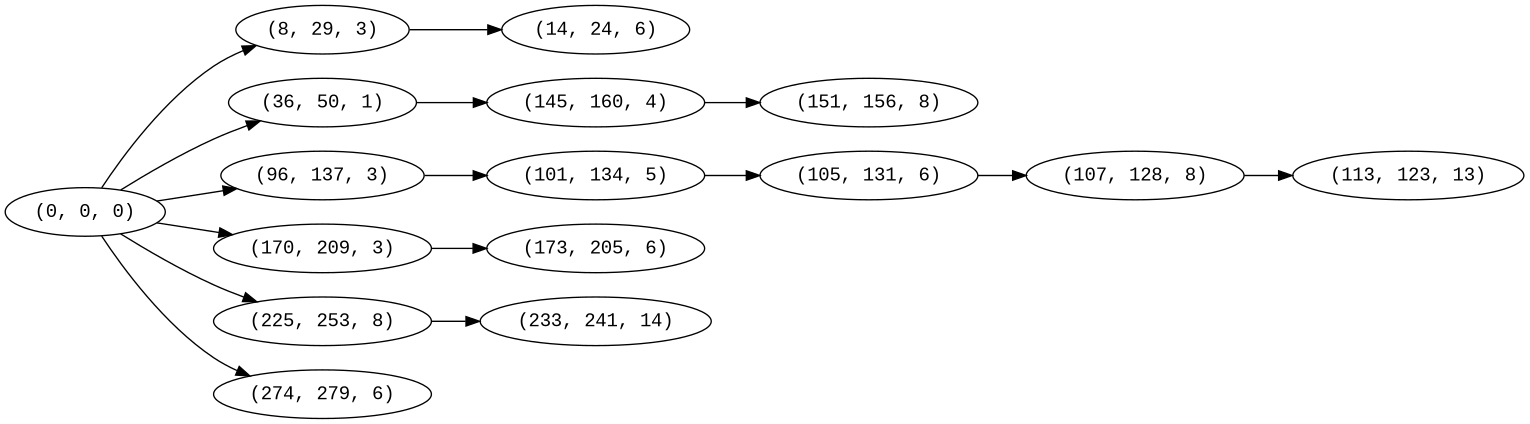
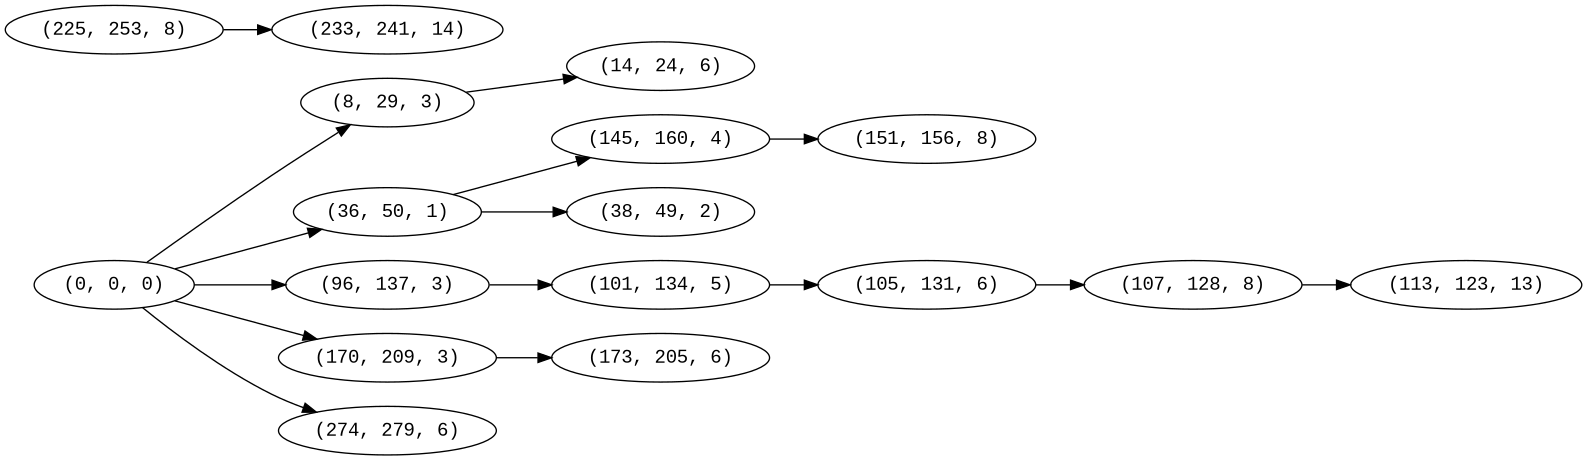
node "(38, 49, 2)": added
edge "(0, 0, 0)" -> "(225, 253, 8)": removed
